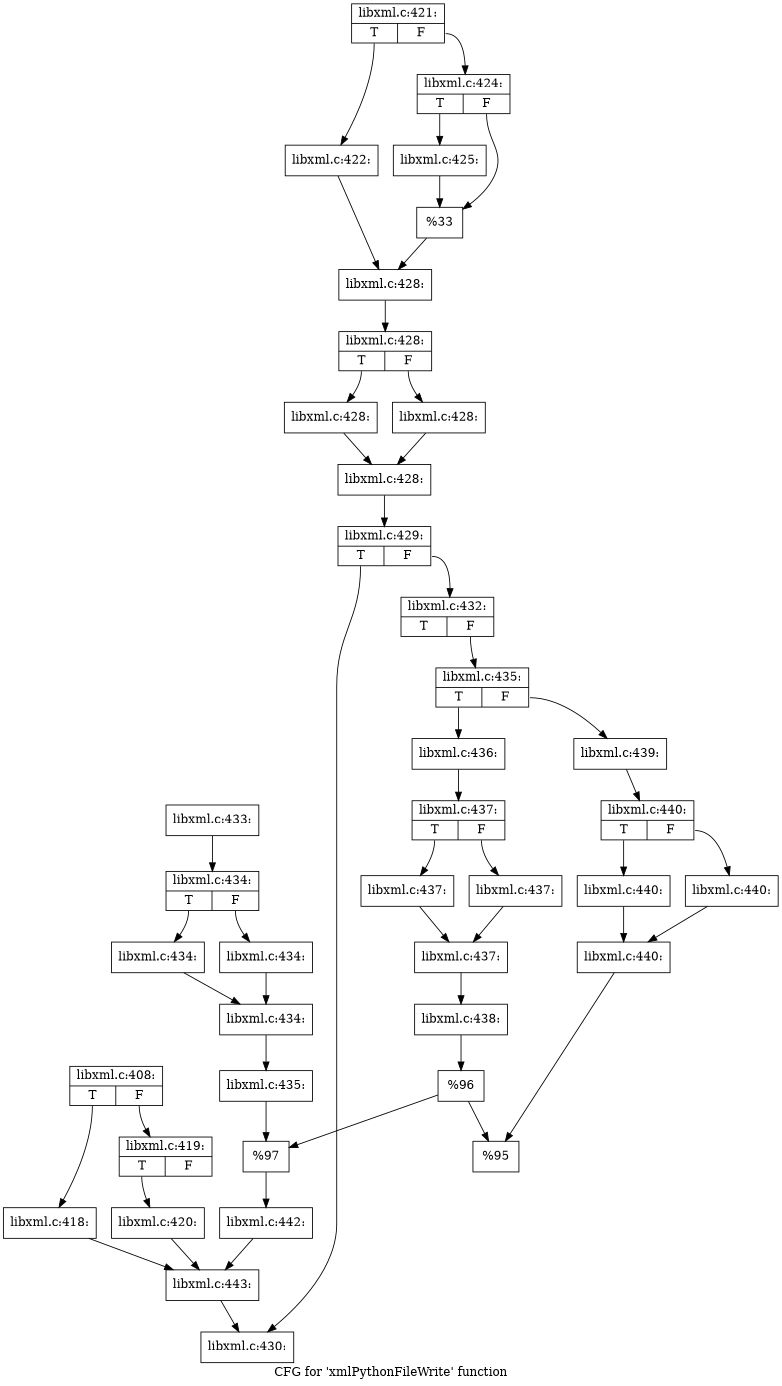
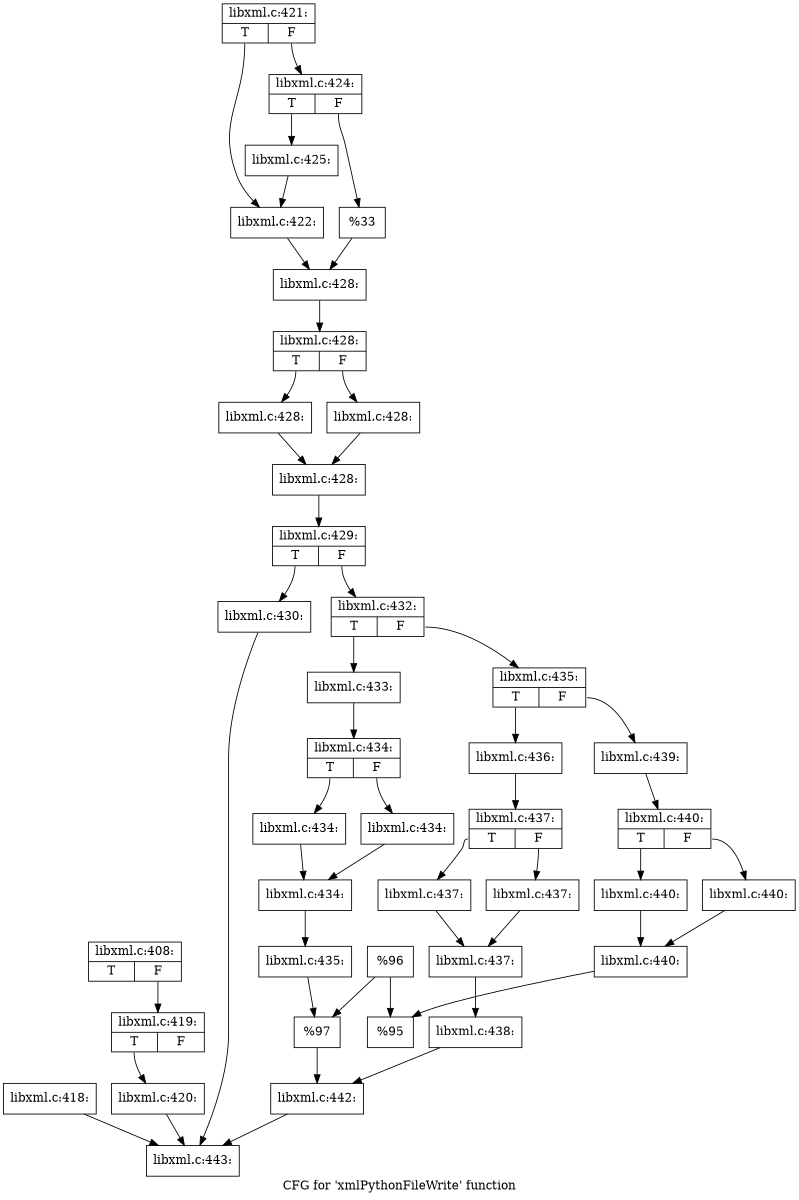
edge "libxml.c:425:" -> "%33": now "libxml.c:425:" -> "libxml.c:422:"
edge "libxml.c:432:" -> "libxml.c:433:": added
edge "libxml.c:438:" -> "%96": now "libxml.c:438:" -> "libxml.c:442:"
edge "libxml.c:408:" -> "libxml.c:418:": removed
edge "libxml.c:443:" -> "libxml.c:430:": reversed
